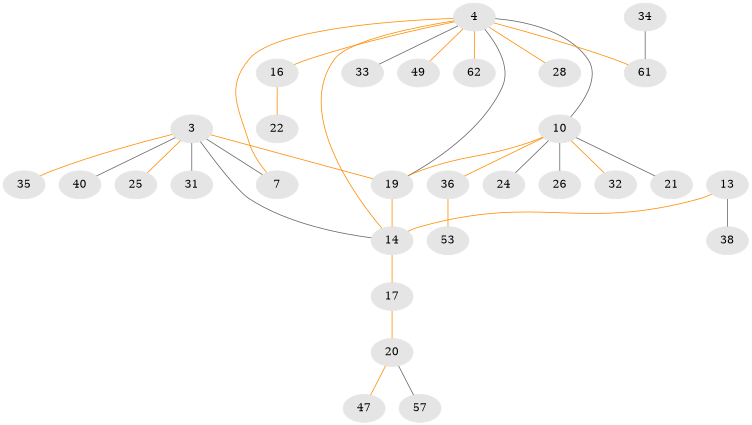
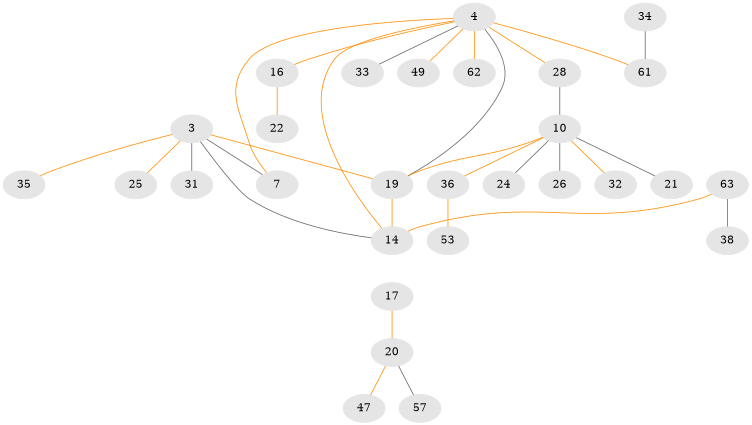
edge "4" -- "10": now "28" -- "10"
node "40": removed
node "13": label "13" -> "63"
edge "14" -- "17": removed
